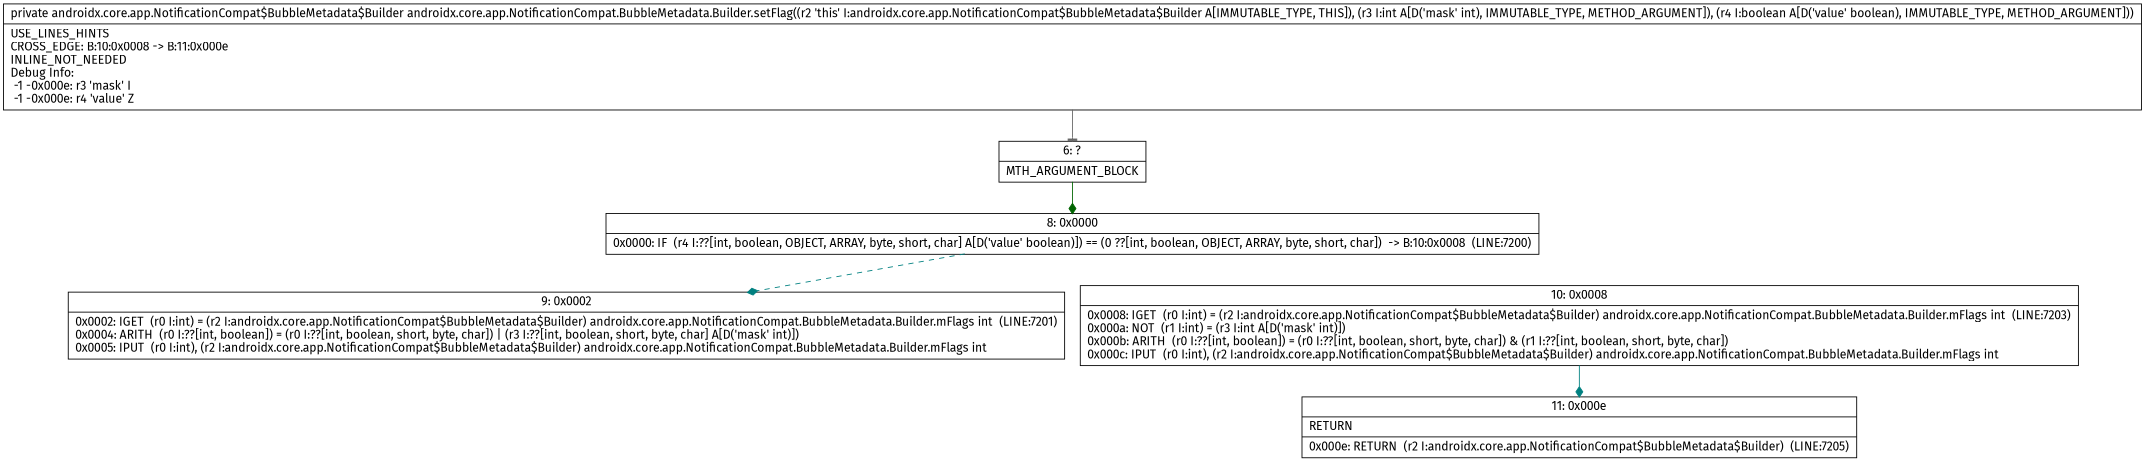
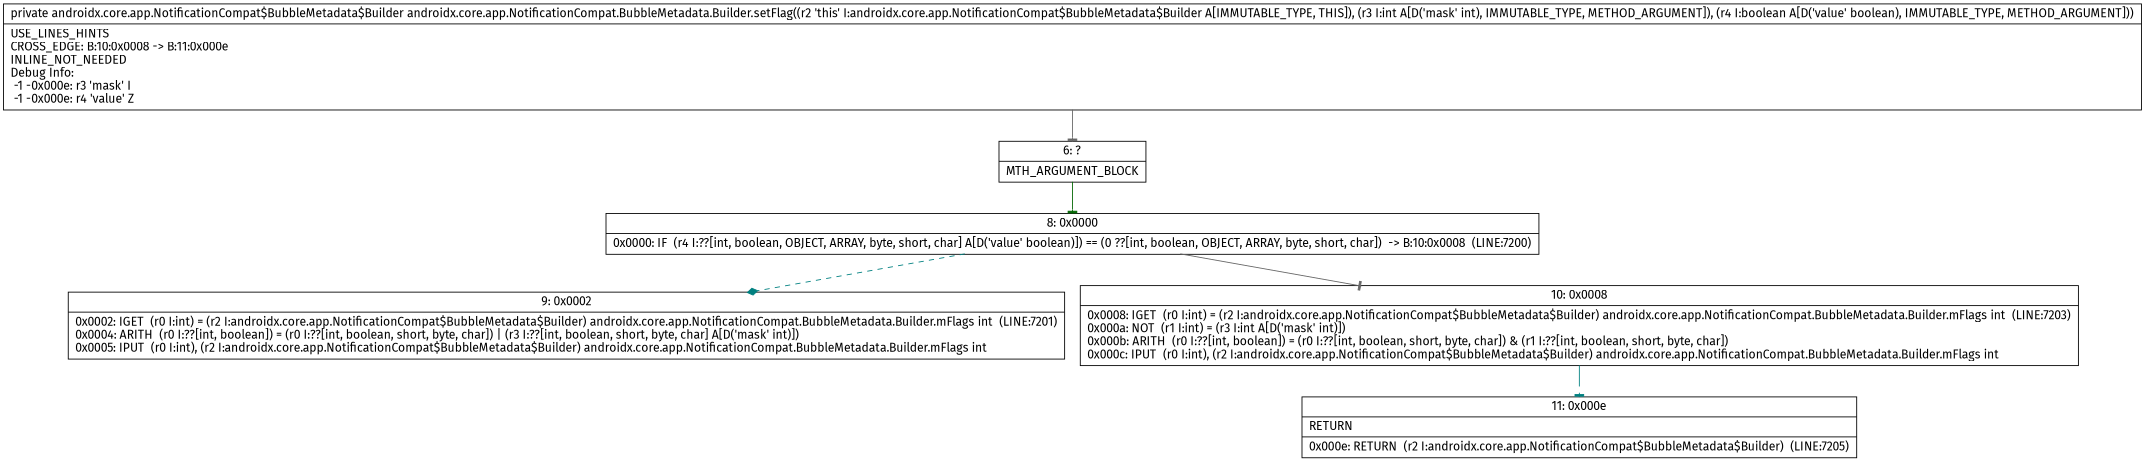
edge "6: ?" -> "8: 0x0000": arrowhead diamond -> tee
edge "8: 0x0000" -> "10: 0x0008": added
edge "10: 0x0008" -> "11: 0x000e": arrowhead diamond -> tee
